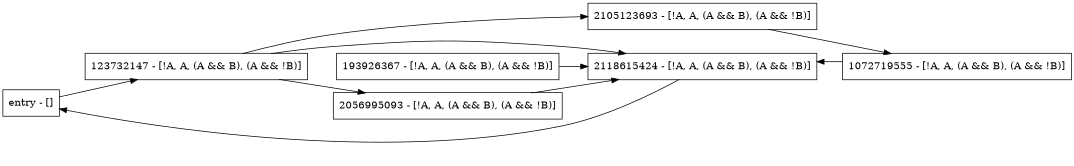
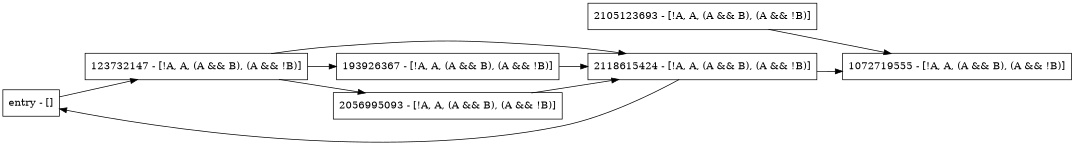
edge "123732147 - [!A, A, (A && B), (A && !B)]" -> "2105123693 - [!A, A, (A && B), (A && !B)]": now "123732147 - [!A, A, (A && B), (A && !B)]" -> "193926367 - [!A, A, (A && B), (A && !B)]"
edge "1072719555 - [!A, A, (A && B), (A && !B)]" -> "2118615424 - [!A, A, (A && B), (A && !B)]": reversed
